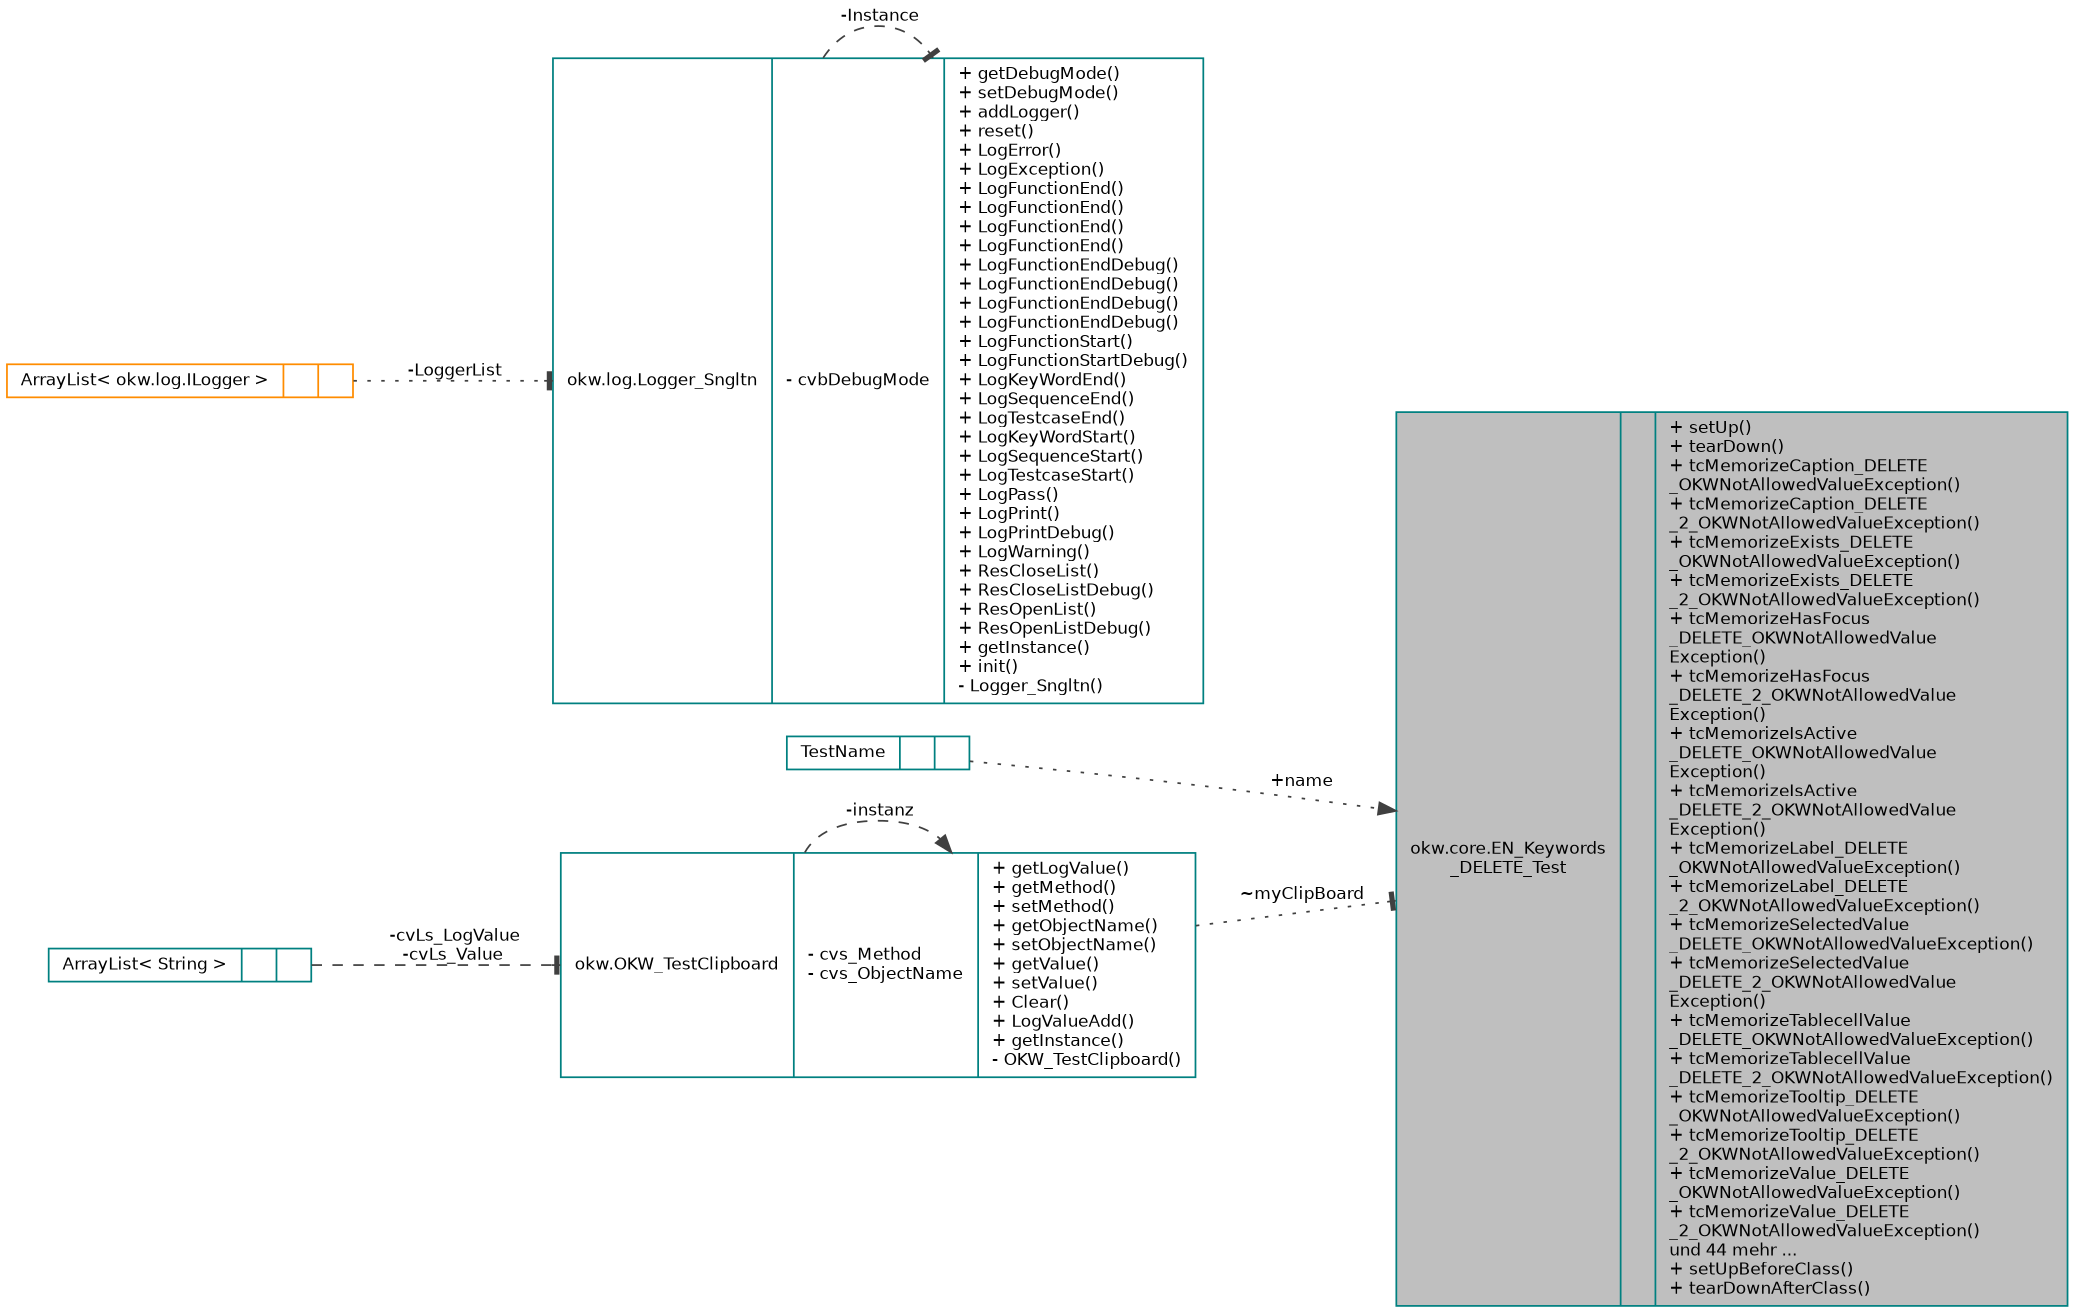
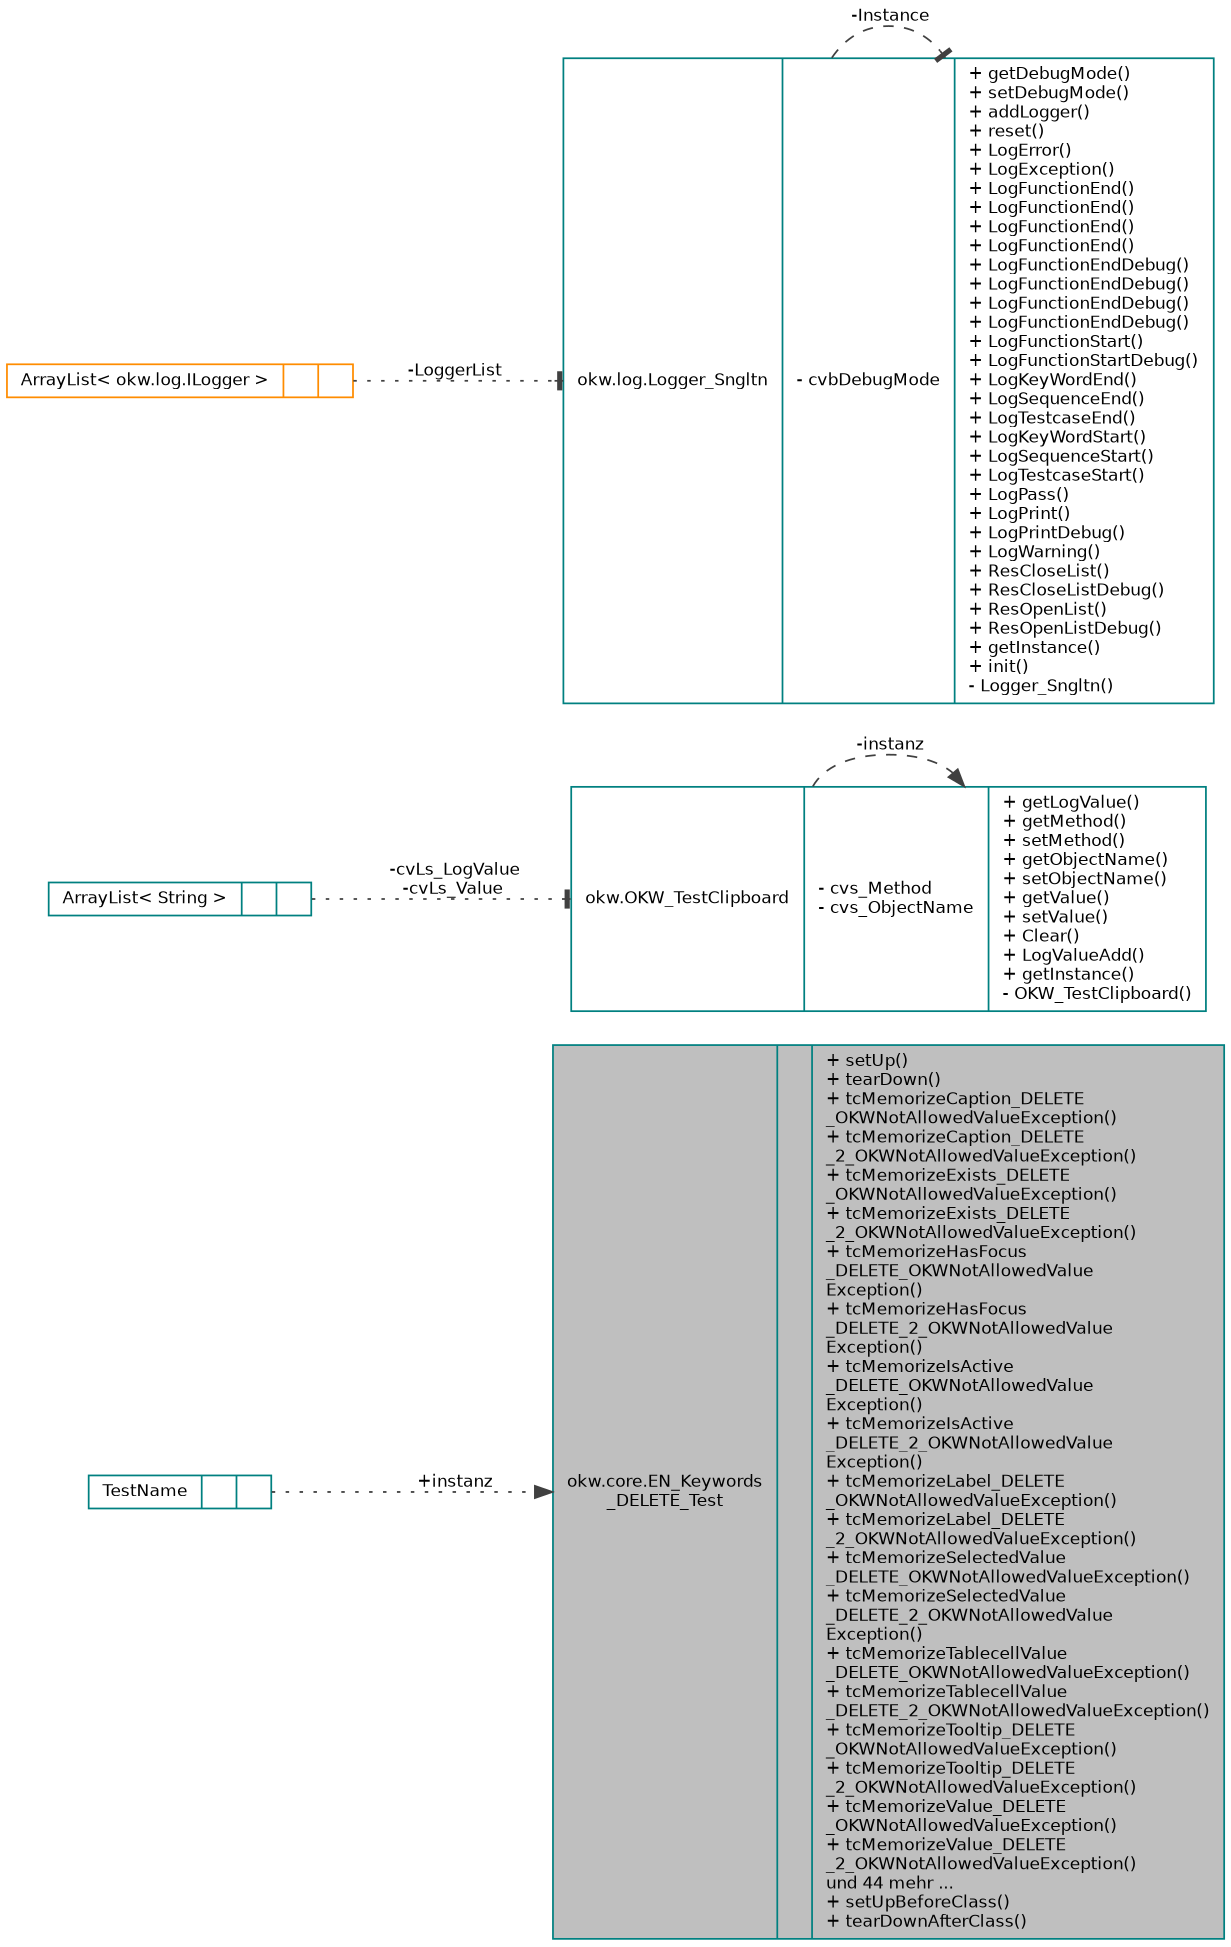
edge "TestName" -> "okw.core.EN_Keywords": label " +name" -> " +instanz"
edge "okw.OKW_TestClipboard" -> "okw.core.EN_Keywords": removed, label "~myClipBoard"
edge "ArrayList< String >" -> "okw.OKW_TestClipboard": style dashed -> dotted
